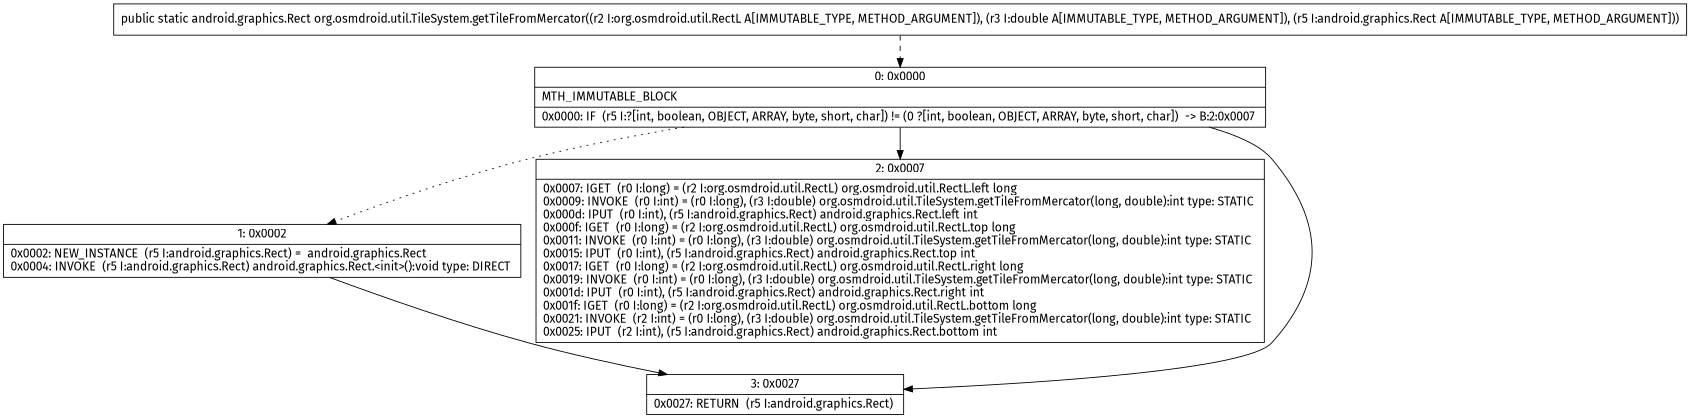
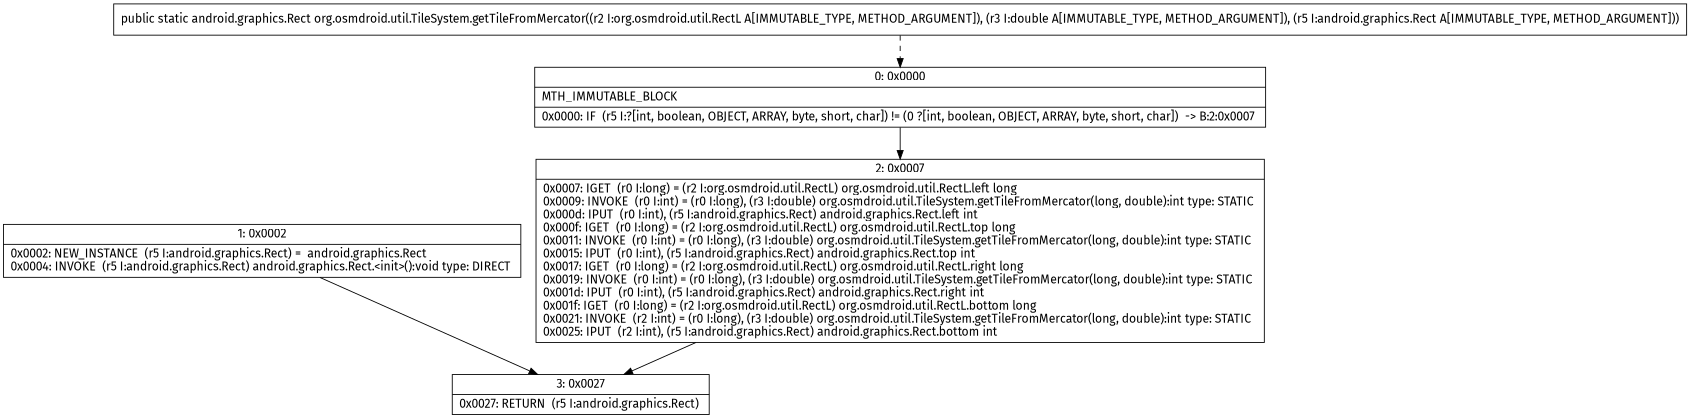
edge "0: 0x0000" -> "1: 0x0002": removed
edge "0: 0x0000" -> "3: 0x0027": now "2: 0x0007" -> "3: 0x0027"
